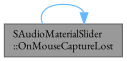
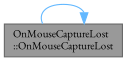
node "SAudioMaterialSlider ::OnMouseCaptureLost": label "SAudioMaterialSlider ::OnMouseCaptureLost" -> "OnMouseCaptureLost ::OnMouseCaptureLost"
